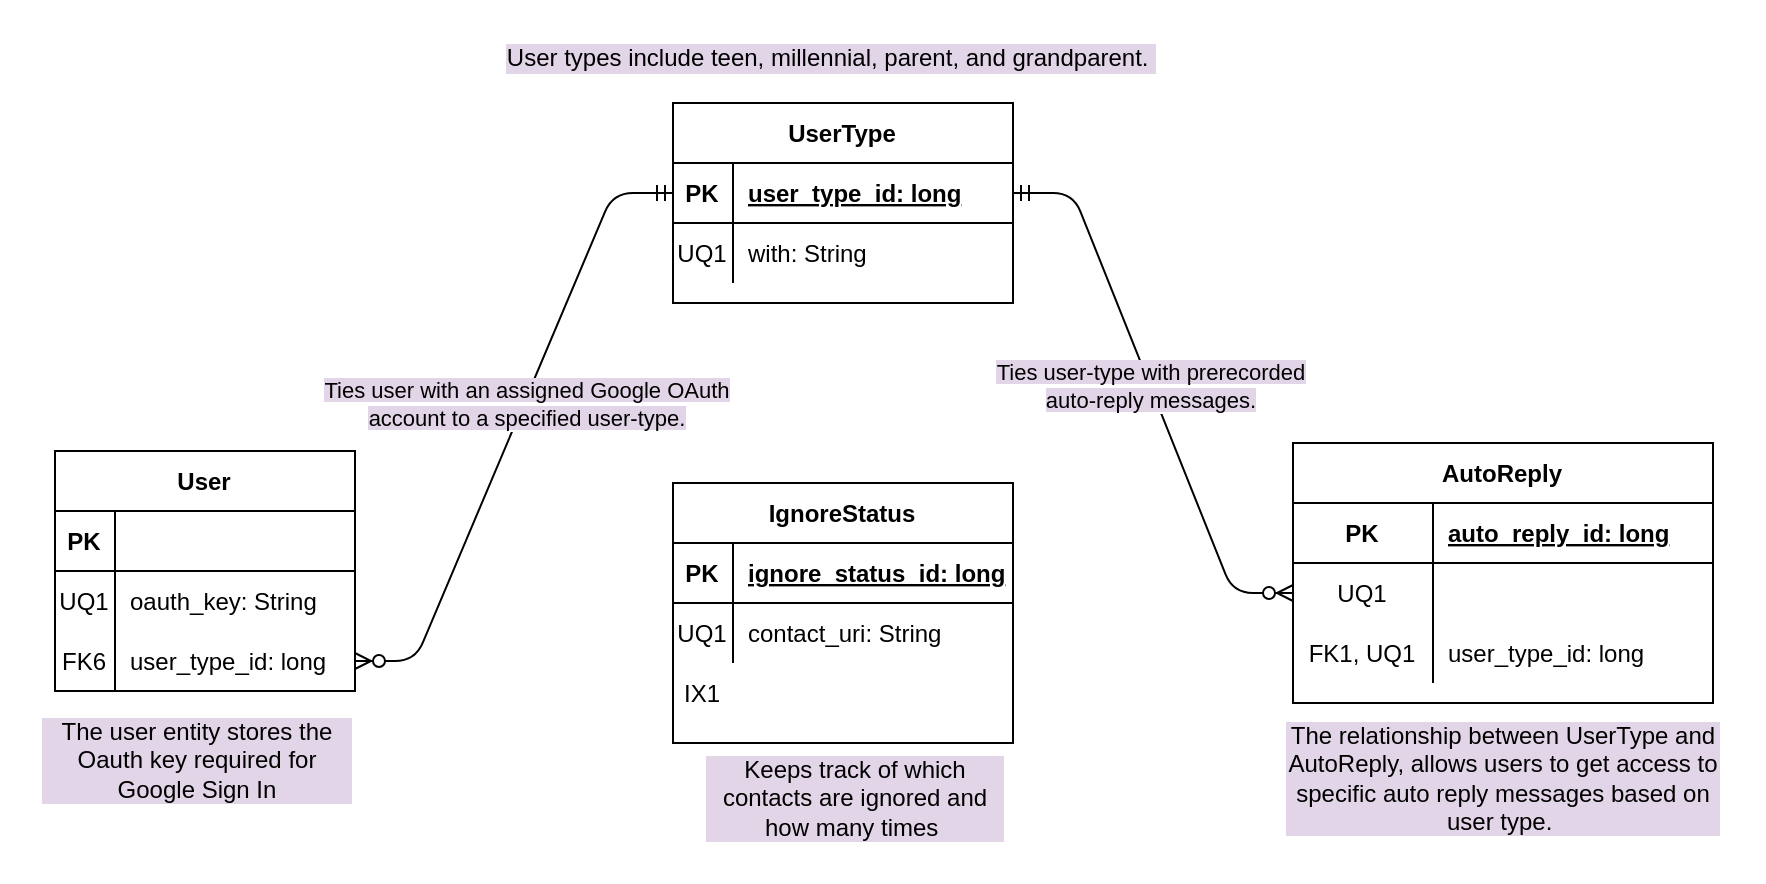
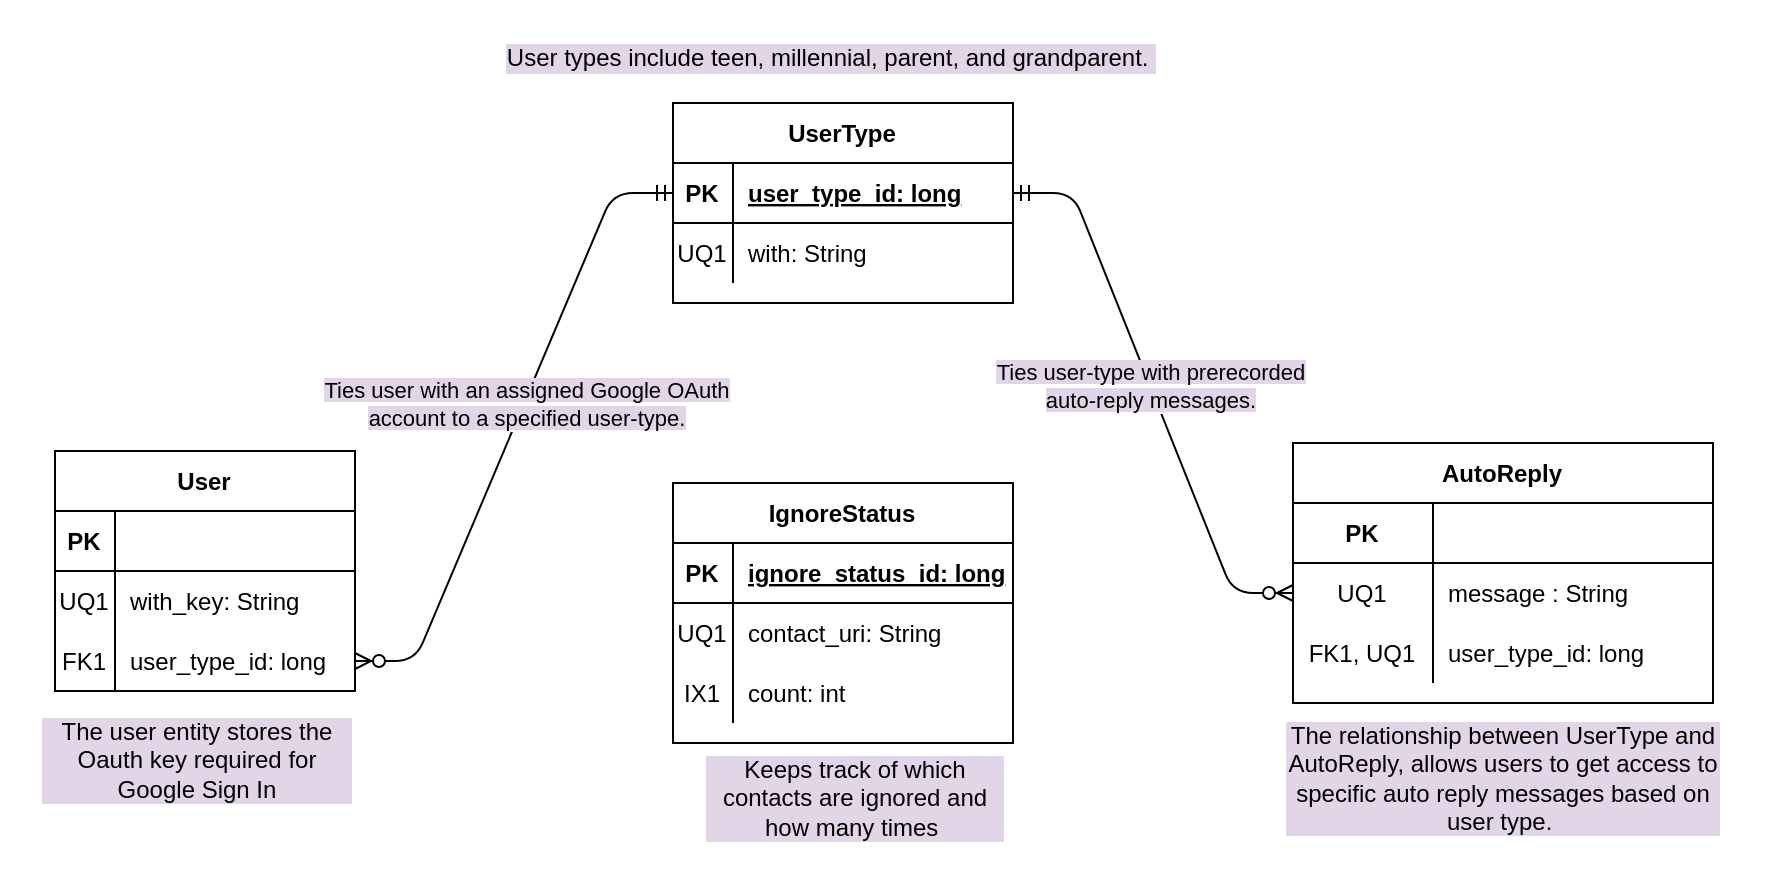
node "auto_reply_id: long": removed
node "message : String": added
node "oauth_key: String": label "oauth_key: String" -> "with_key: String"
node "FK6": label "FK6" -> "FK1"
node "count: int": added
